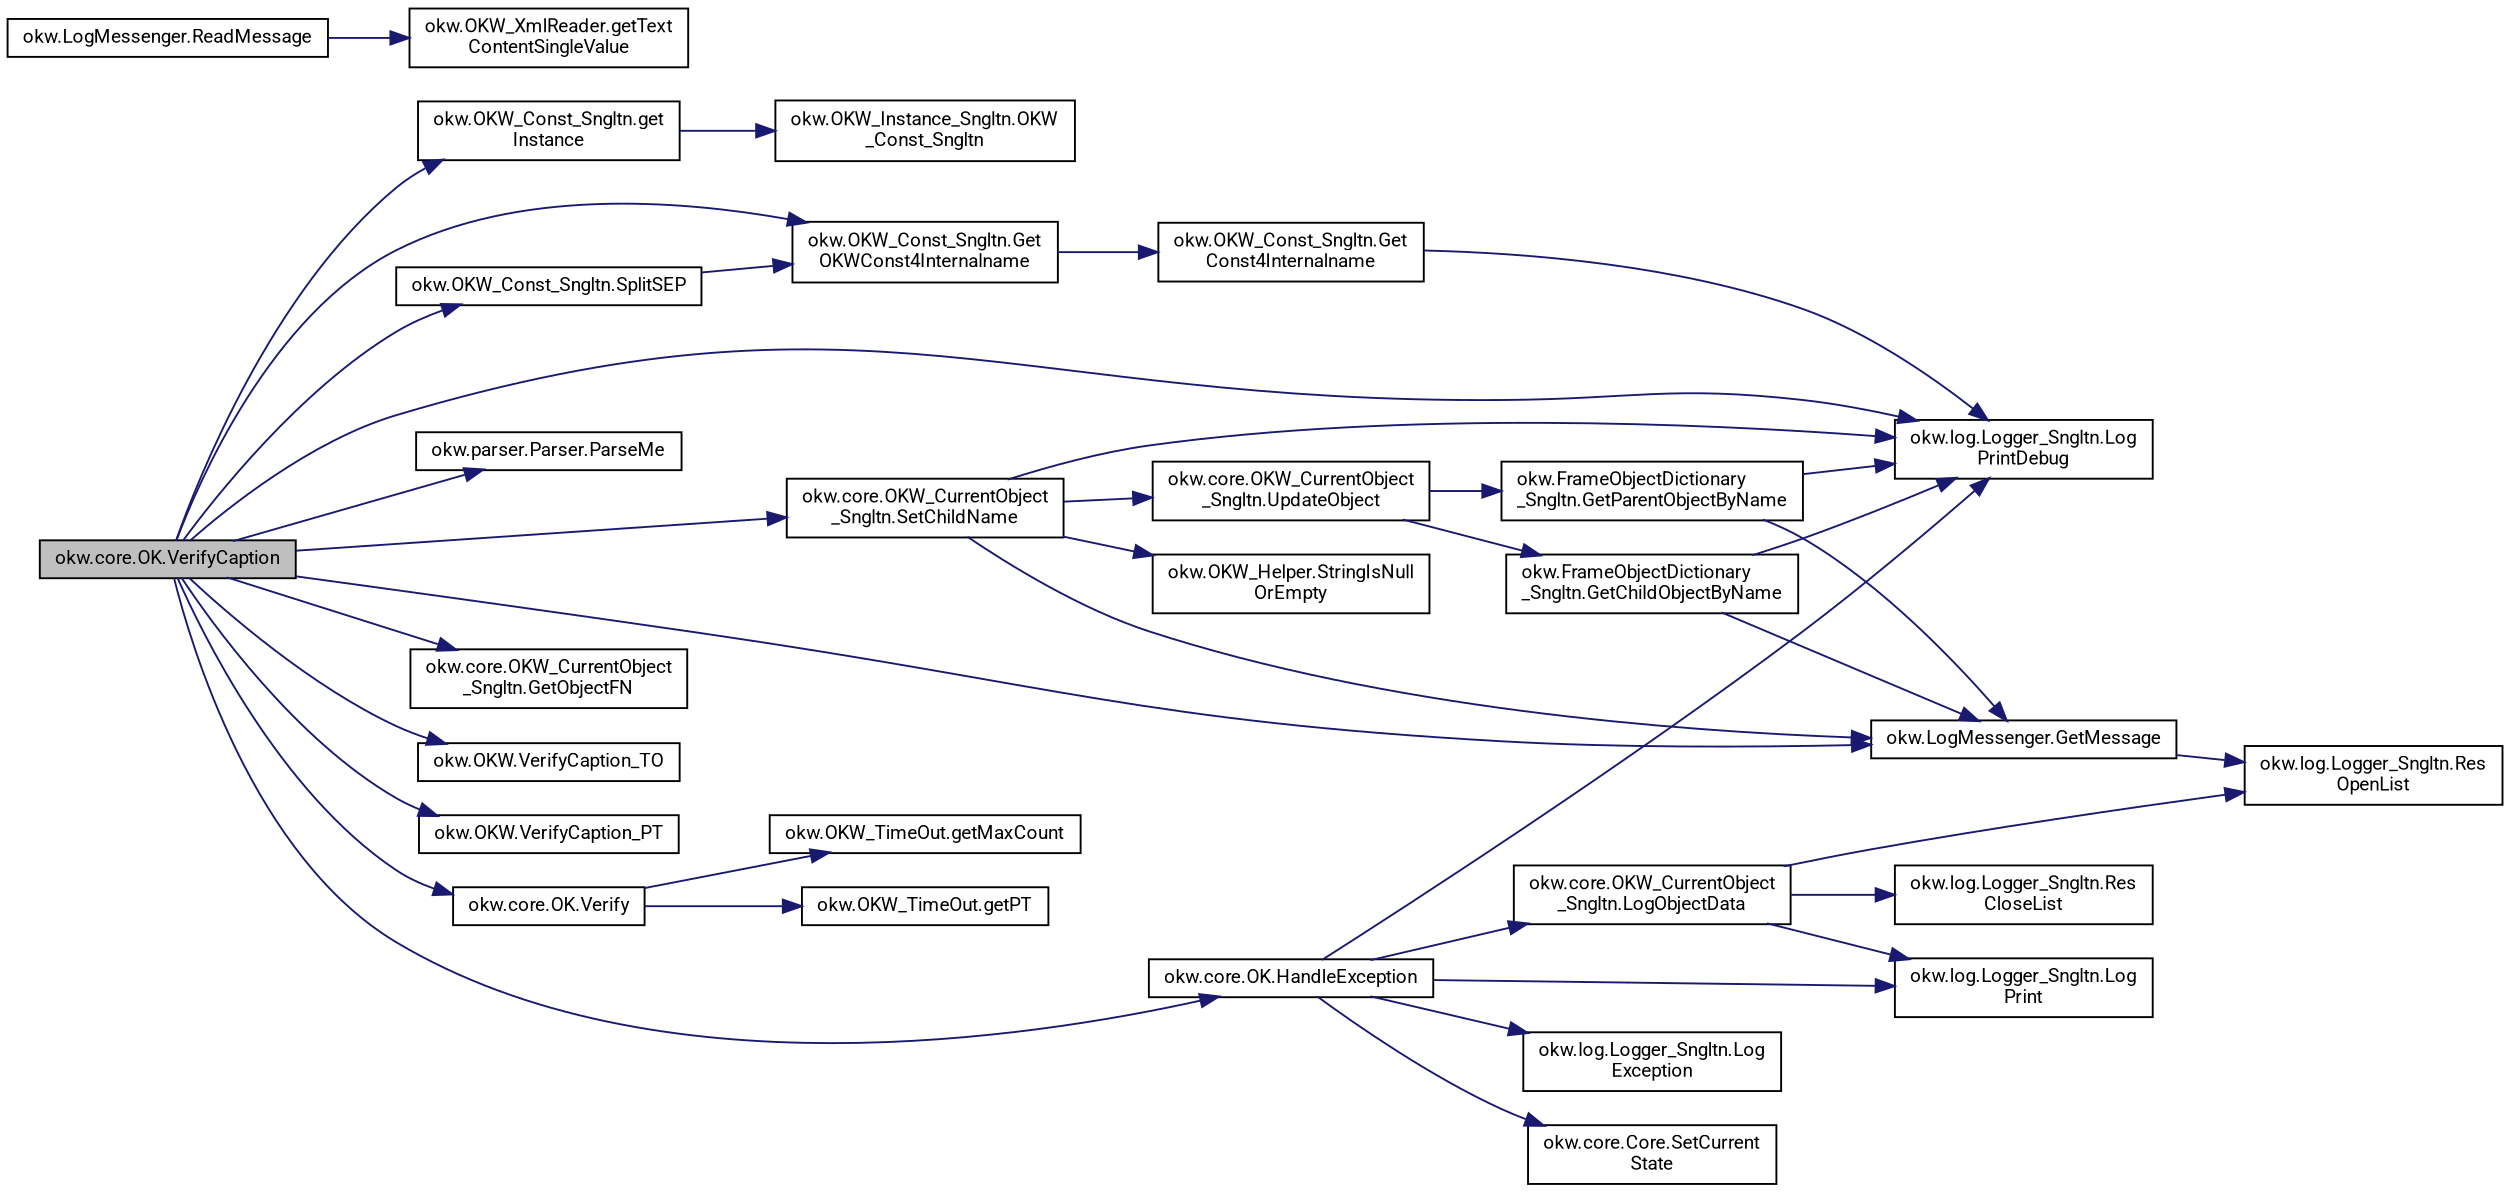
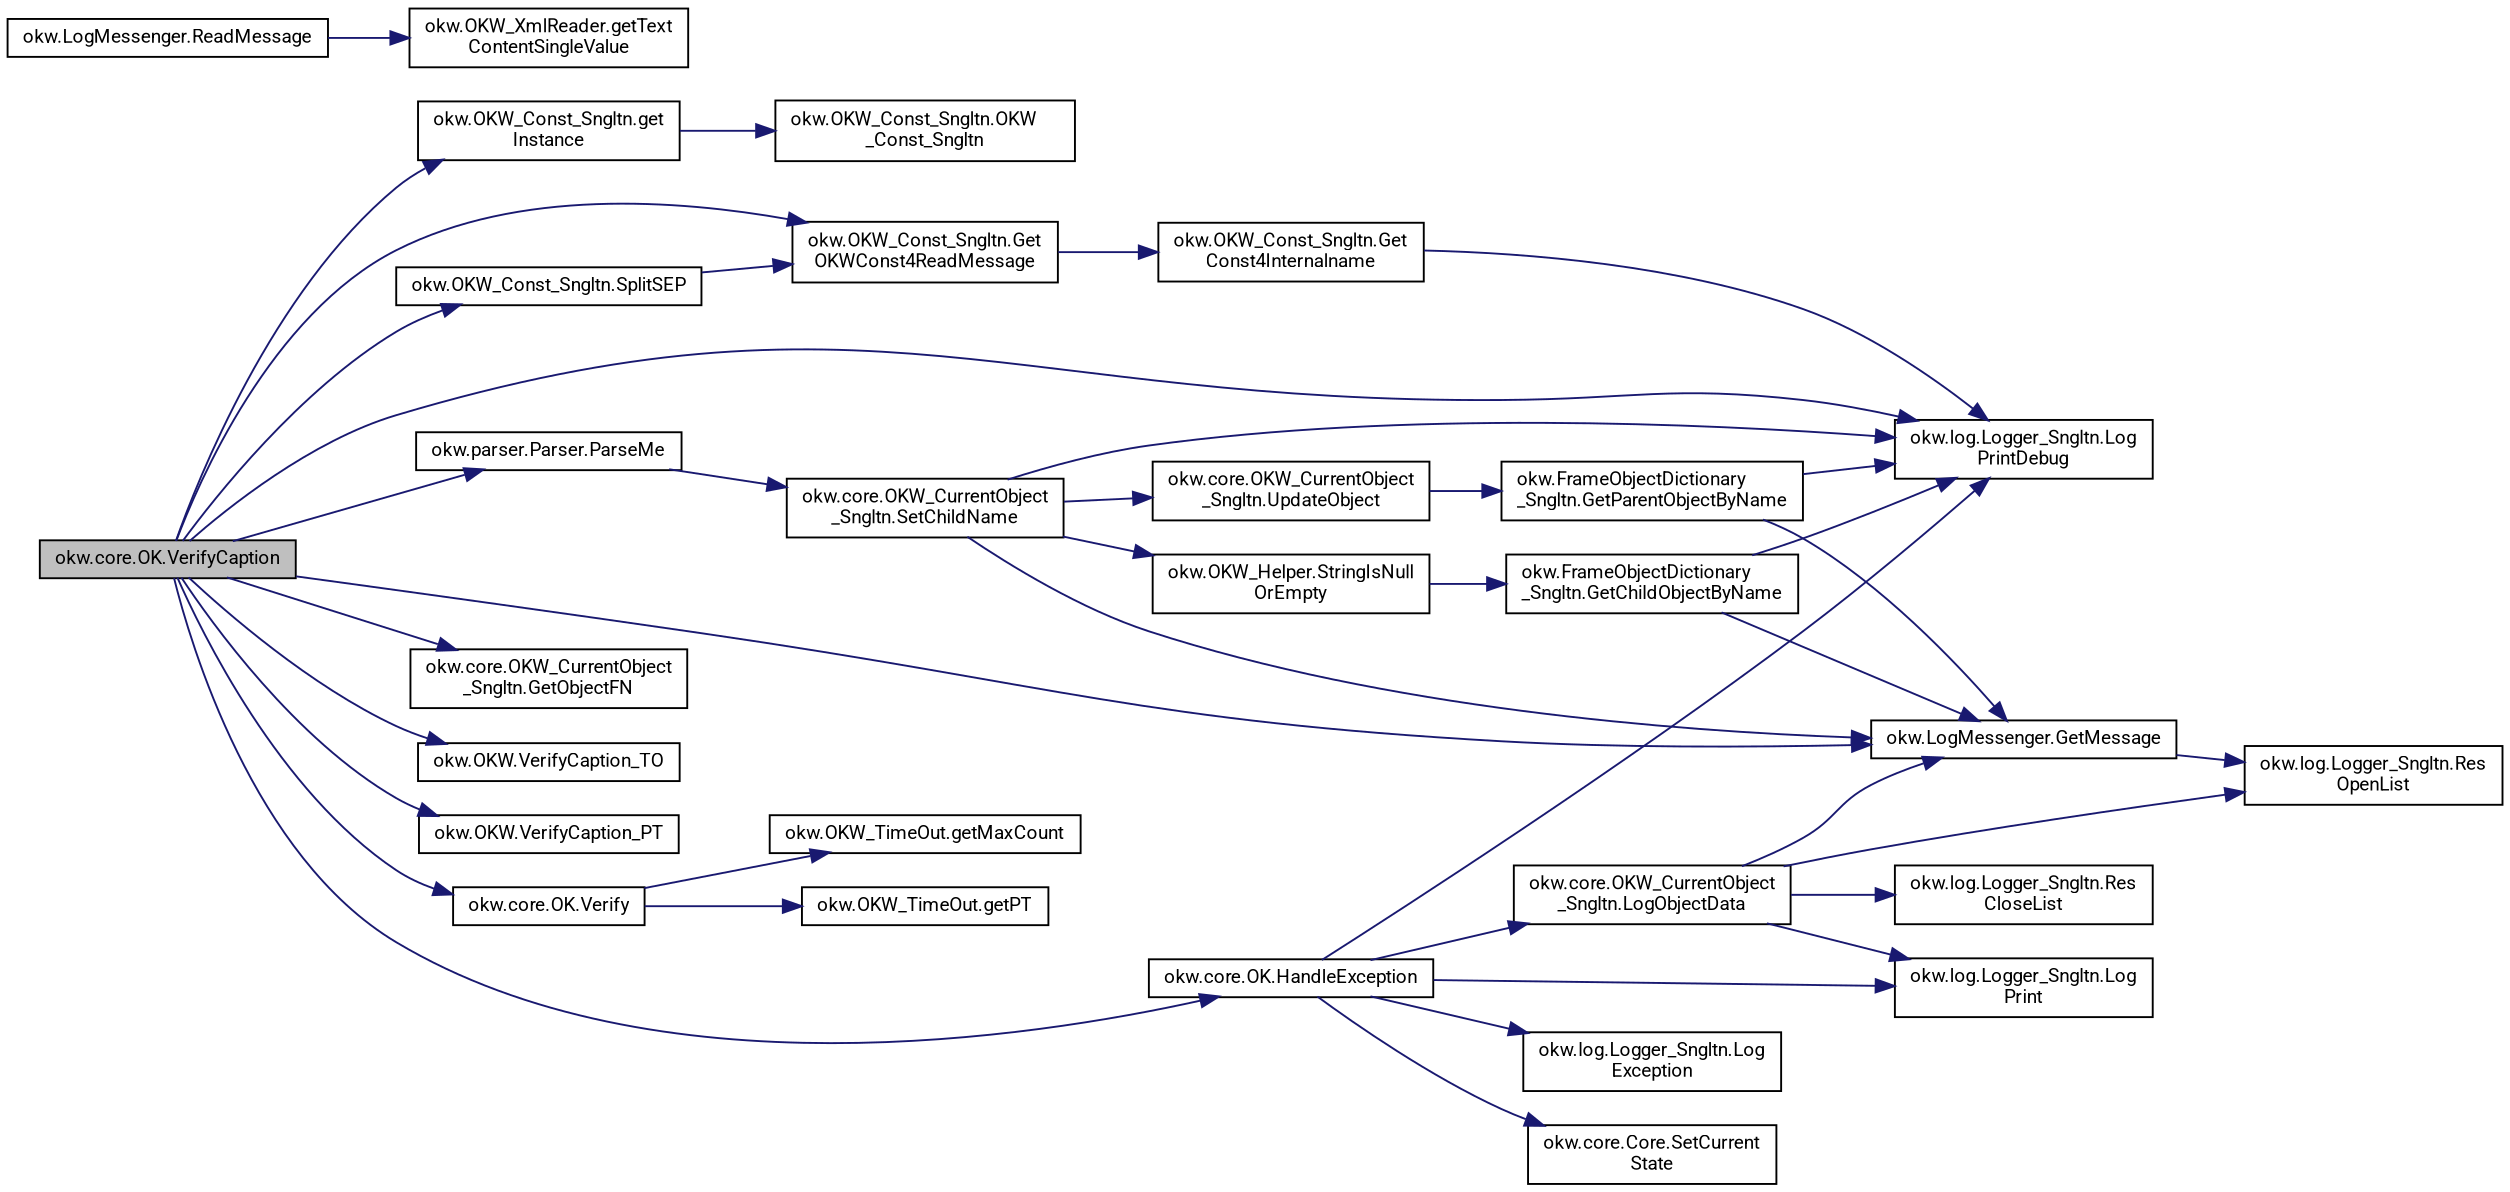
node "okw.OKW_Instance_Sngltn.OKW _Const_Sngltn": label "okw.OKW_Instance_Sngltn.OKW _Const_Sngltn" -> "okw.OKW_Const_Sngltn.OKW _Const_Sngltn"
node "okw.OKW_Const_Sngltn.Get OKWConst4Internalname": label "okw.OKW_Const_Sngltn.Get OKWConst4Internalname" -> "okw.OKW_Const_Sngltn.Get OKWConst4ReadMessage"
edge "okw.core.OK.VerifyCaption" -> "okw.core.OKW_CurrentObject _Sngltn.SetChildName": now "okw.parser.Parser.ParseMe" -> "okw.core.OKW_CurrentObject _Sngltn.SetChildName"
edge "okw.core.OKW_CurrentObject _Sngltn.UpdateObject" -> "okw.FrameObjectDictionary _Sngltn.GetChildObjectByName": now "okw.OKW_Helper.StringIsNull OrEmpty" -> "okw.FrameObjectDictionary _Sngltn.GetChildObjectByName"
edge "okw.core.OKW_CurrentObject _Sngltn.LogObjectData" -> "okw.LogMessenger.GetMessage": added
